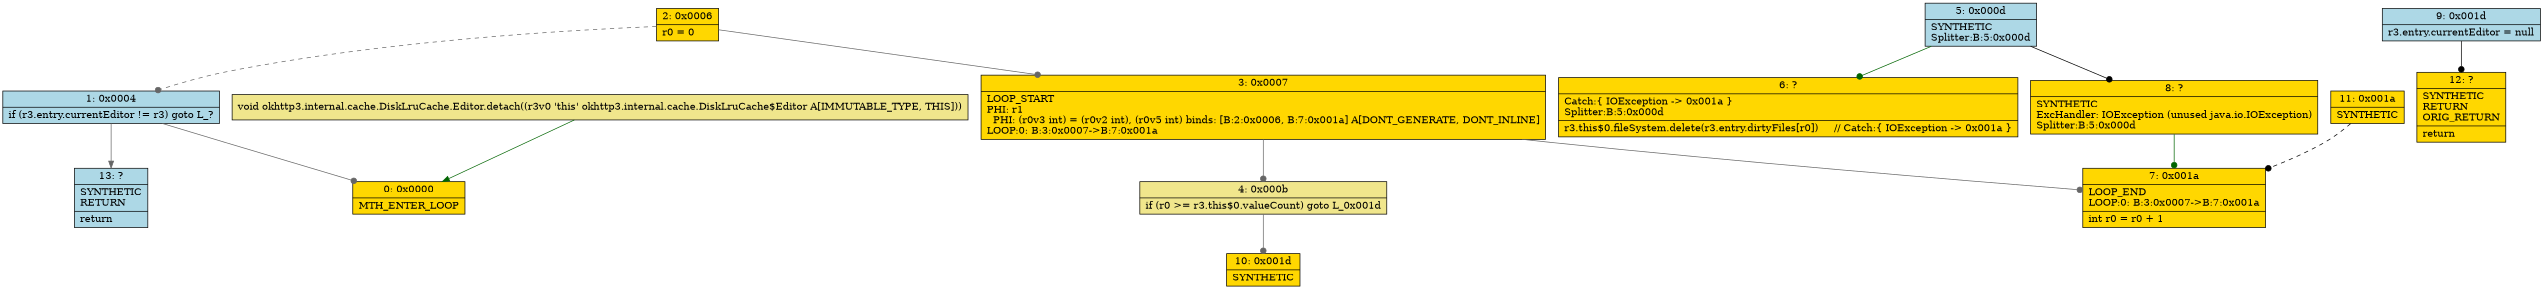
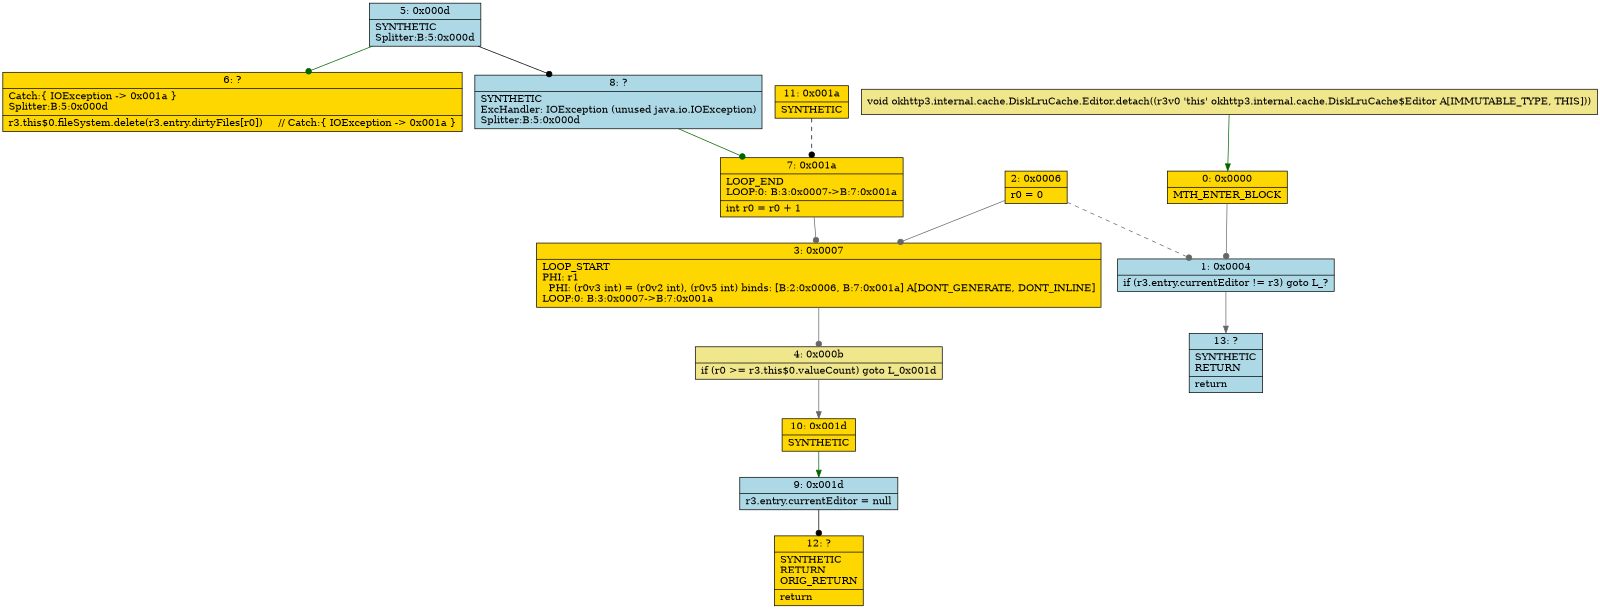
node "8: ?": fillcolor gold -> lightblue
edge "1: 0x0004" -> "0: 0x0000": reversed
edge "3: 0x0007" -> "7: 0x001a": reversed
node "0: 0x0000": text "MTH_ENTER_LOOP" -> "MTH_ENTER_BLOCK"
edge "4: 0x000b" -> "10: 0x001d": arrowhead dot -> normal
edge "10: 0x001d" -> "9: 0x001d": added
